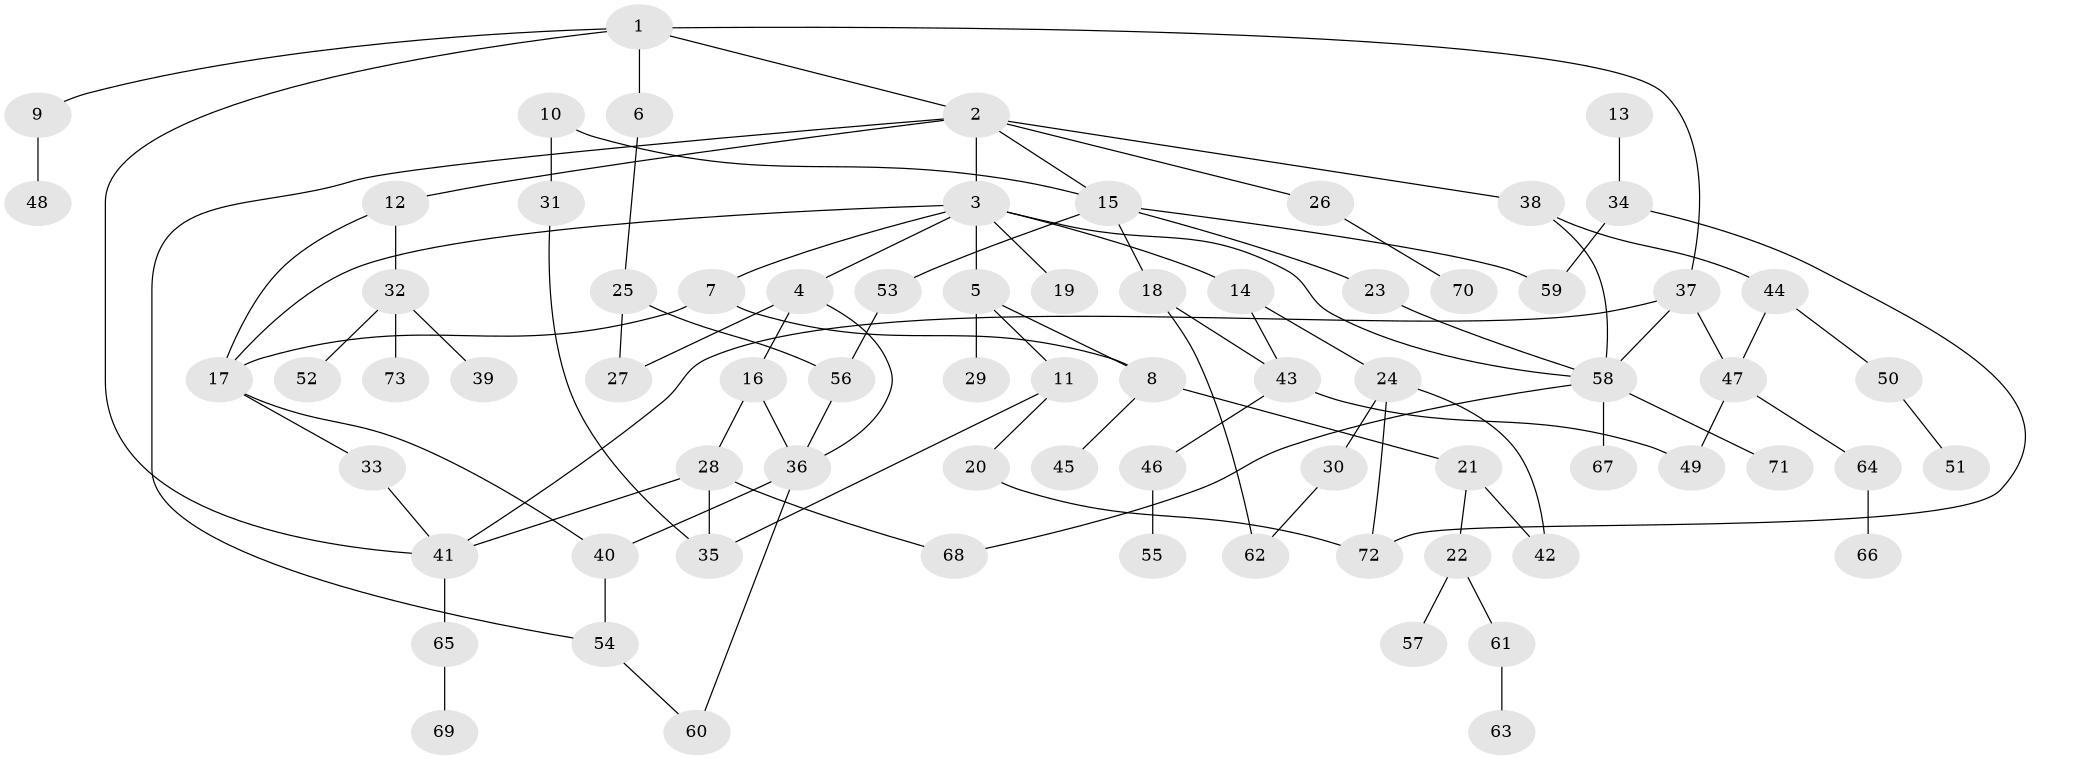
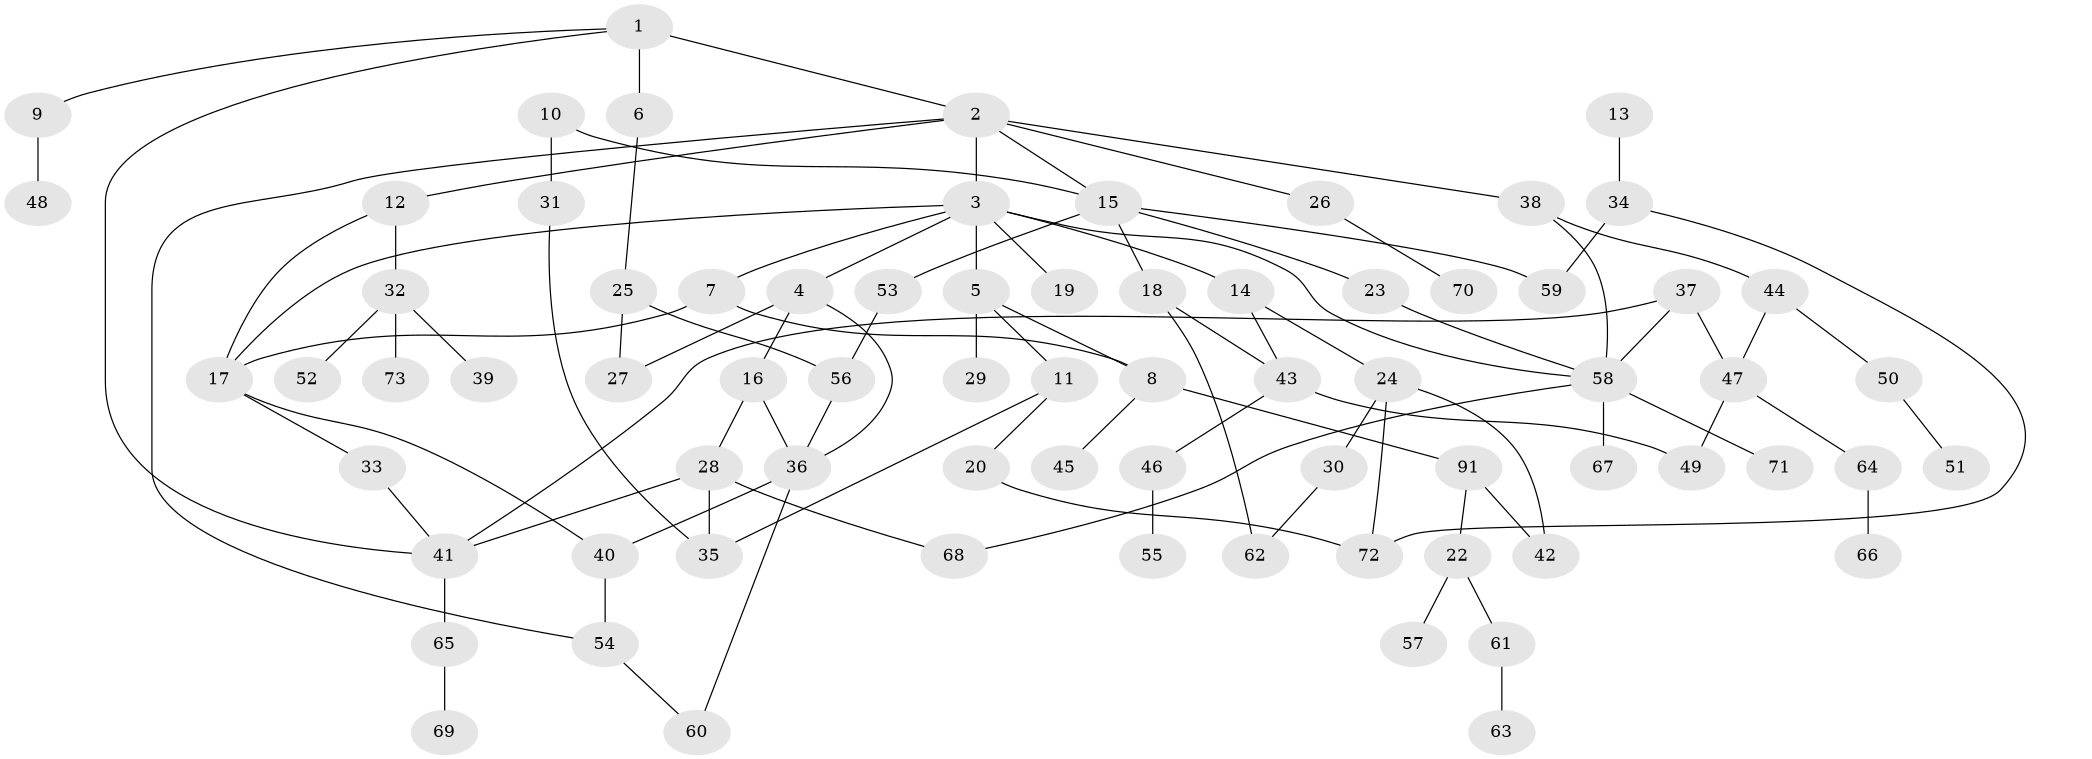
edge "1" -- "37": removed
node "21": label "21" -> "91"
